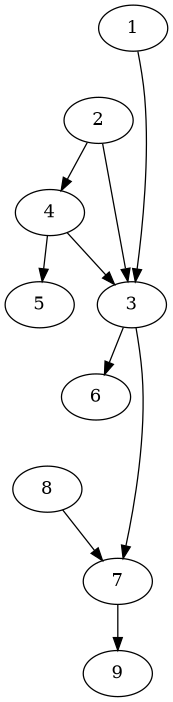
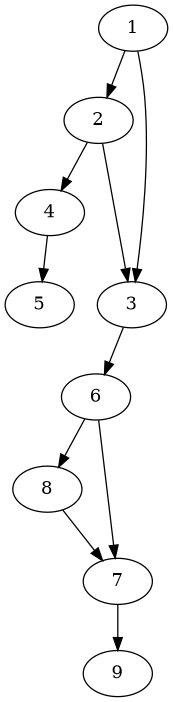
edge "1" -> "2": added
edge "4" -> "3": removed
edge "6" -> "8": added
edge "3" -> "7": now "6" -> "7"
